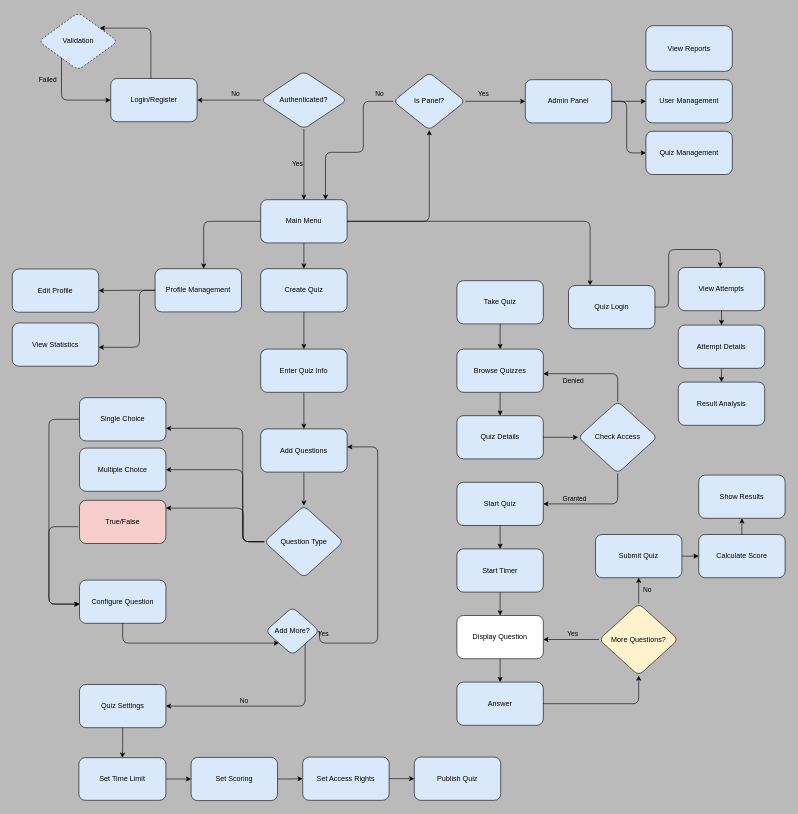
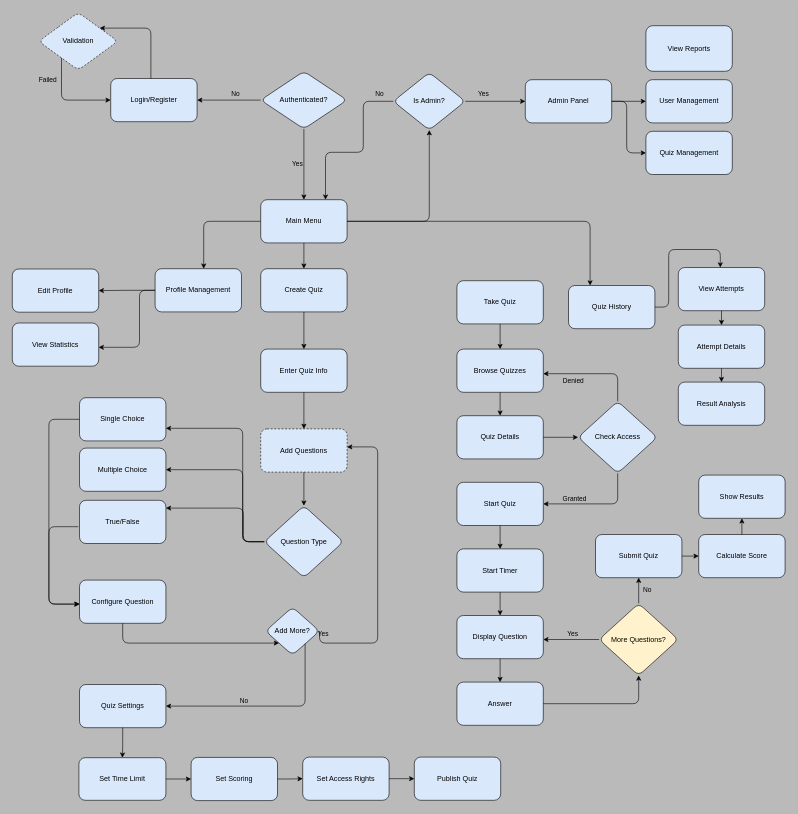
node "Is Panel?": label "Is Panel?" -> "Is Admin?"
node "Quiz Login": label "Quiz Login" -> "Quiz History"
node "Add Questions": style solid -> dashed
node "True/False": fillcolor #f8cecc -> #dae8fc
node "Display Question": fillcolor #ffffff -> #dae8fc
